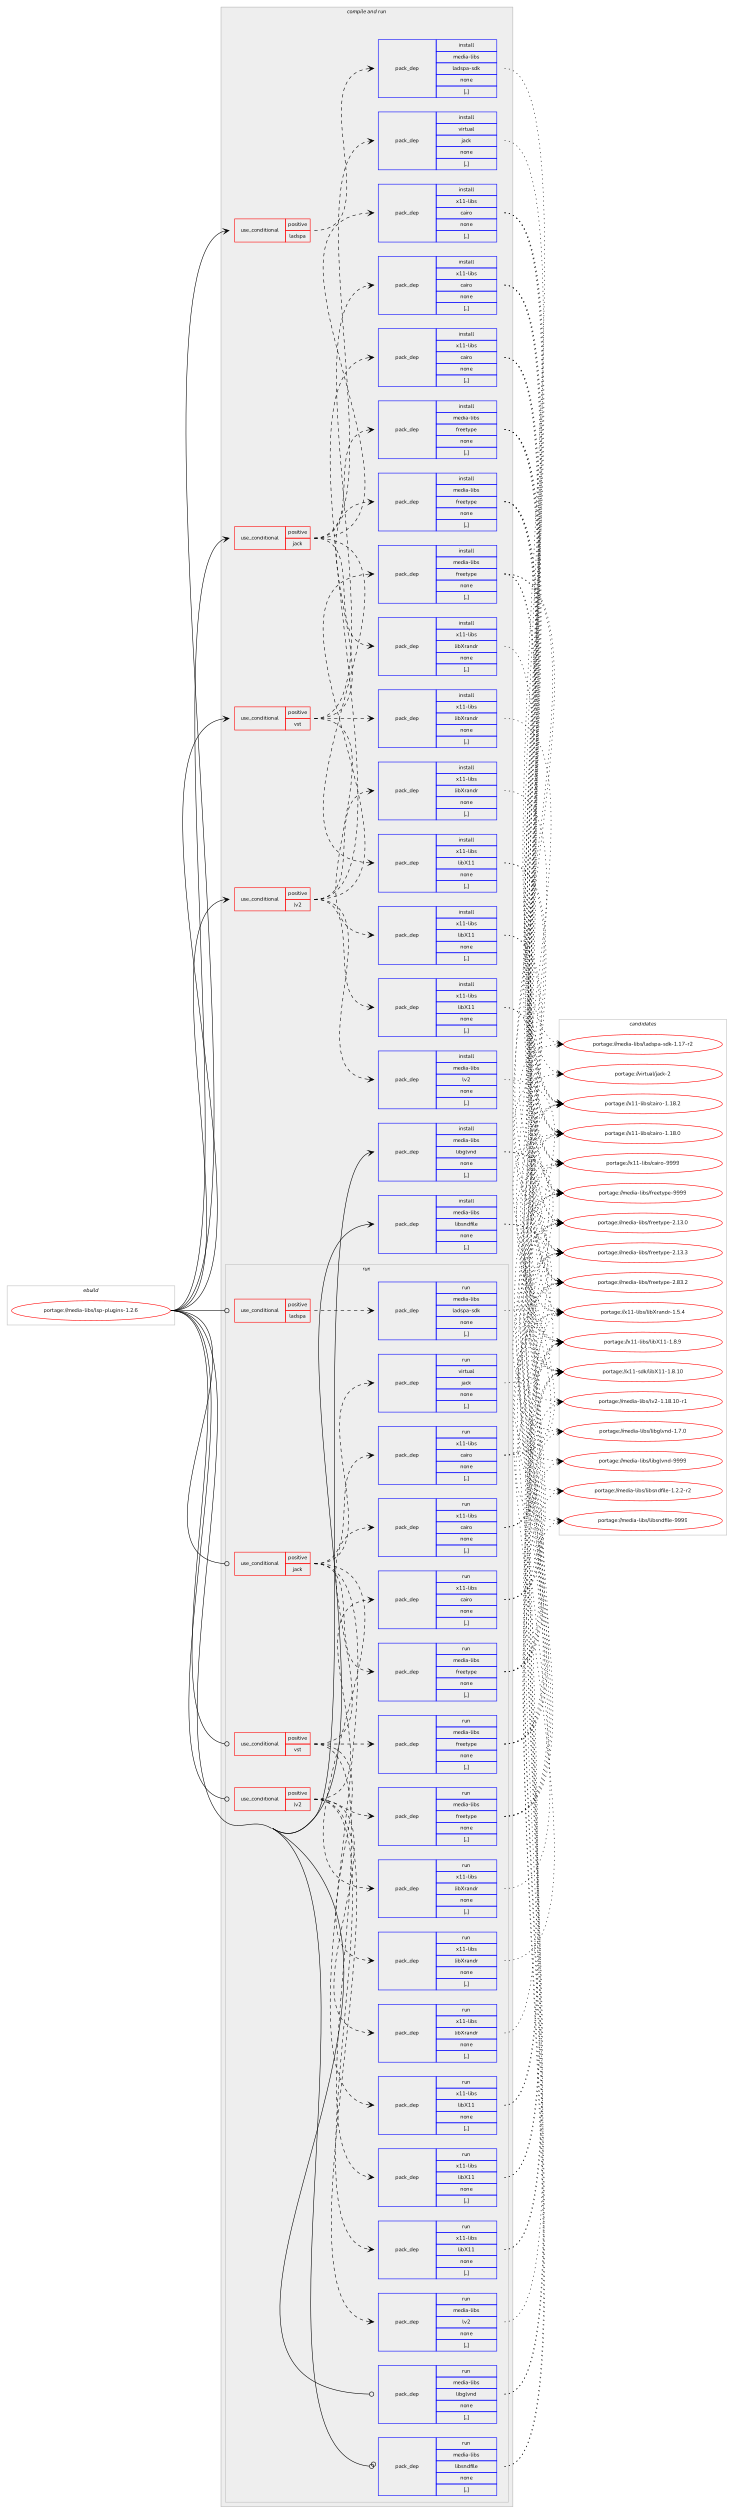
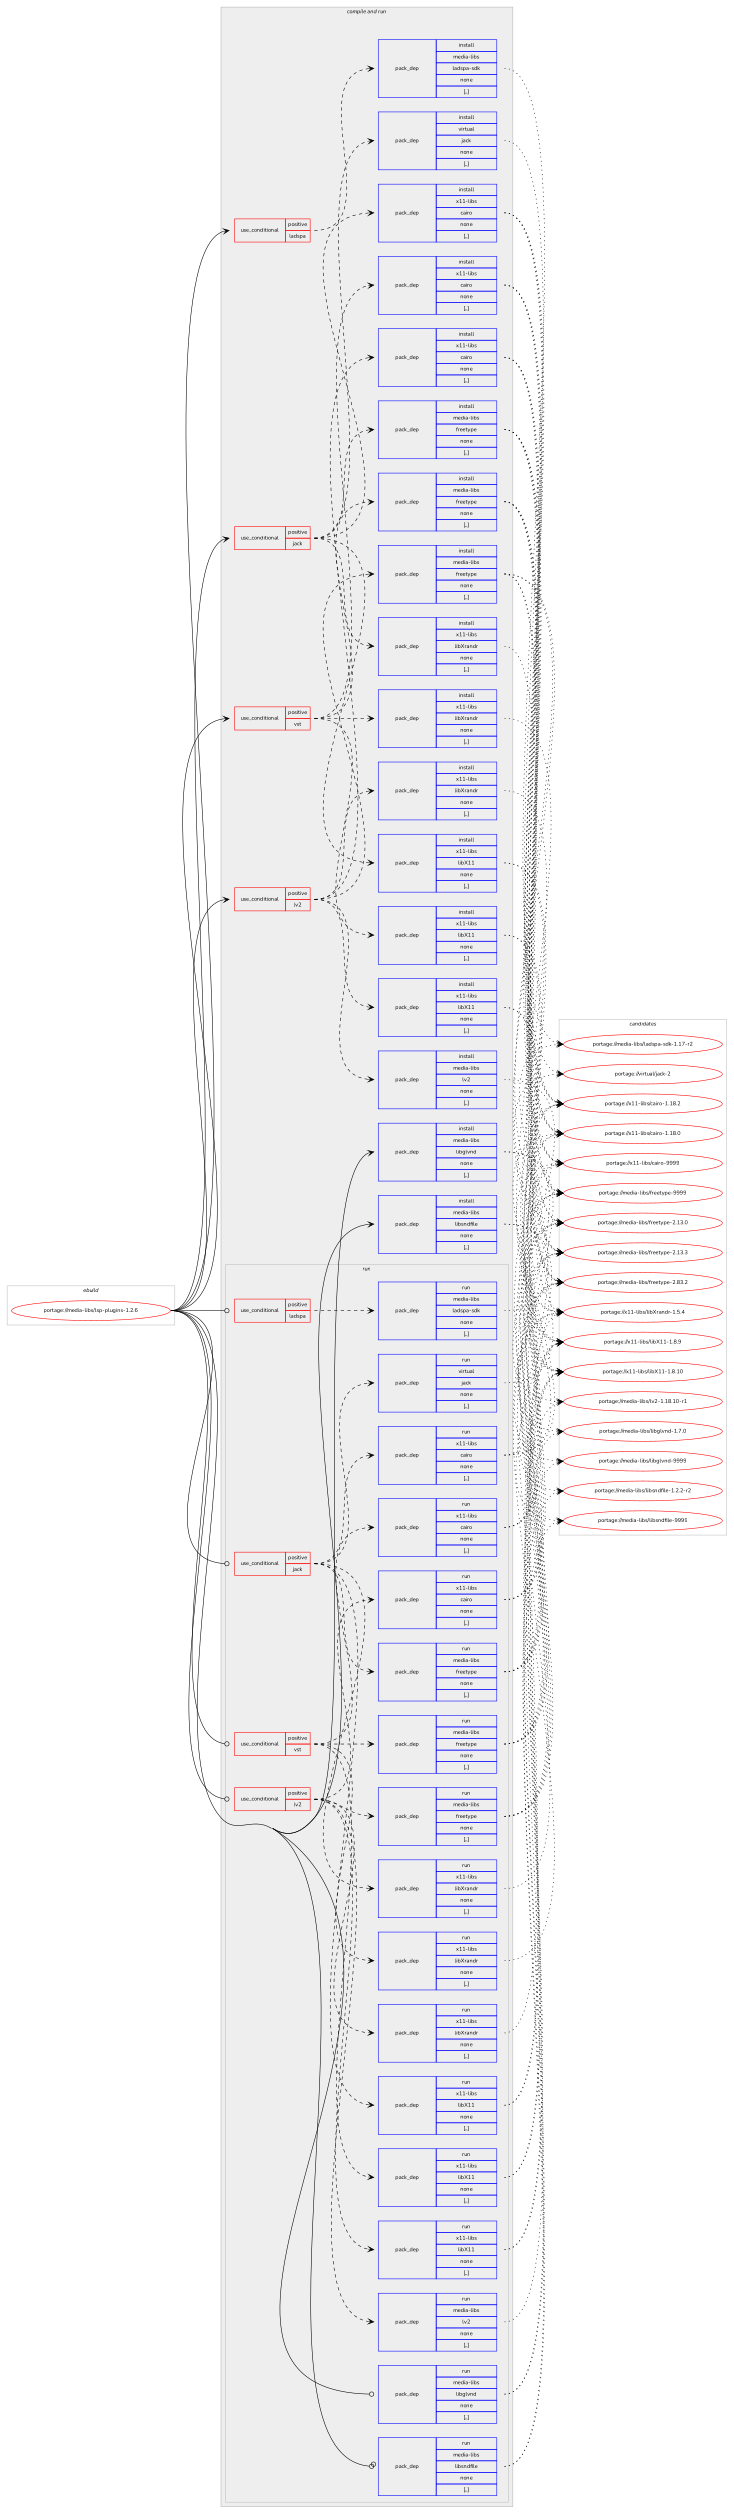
node "portage://x11-sdk/libX11-1.8.10": label "portage://x11-sdk/libX11-1.8.10" -> "portage://x11-libs/libX11-1.8.10"
